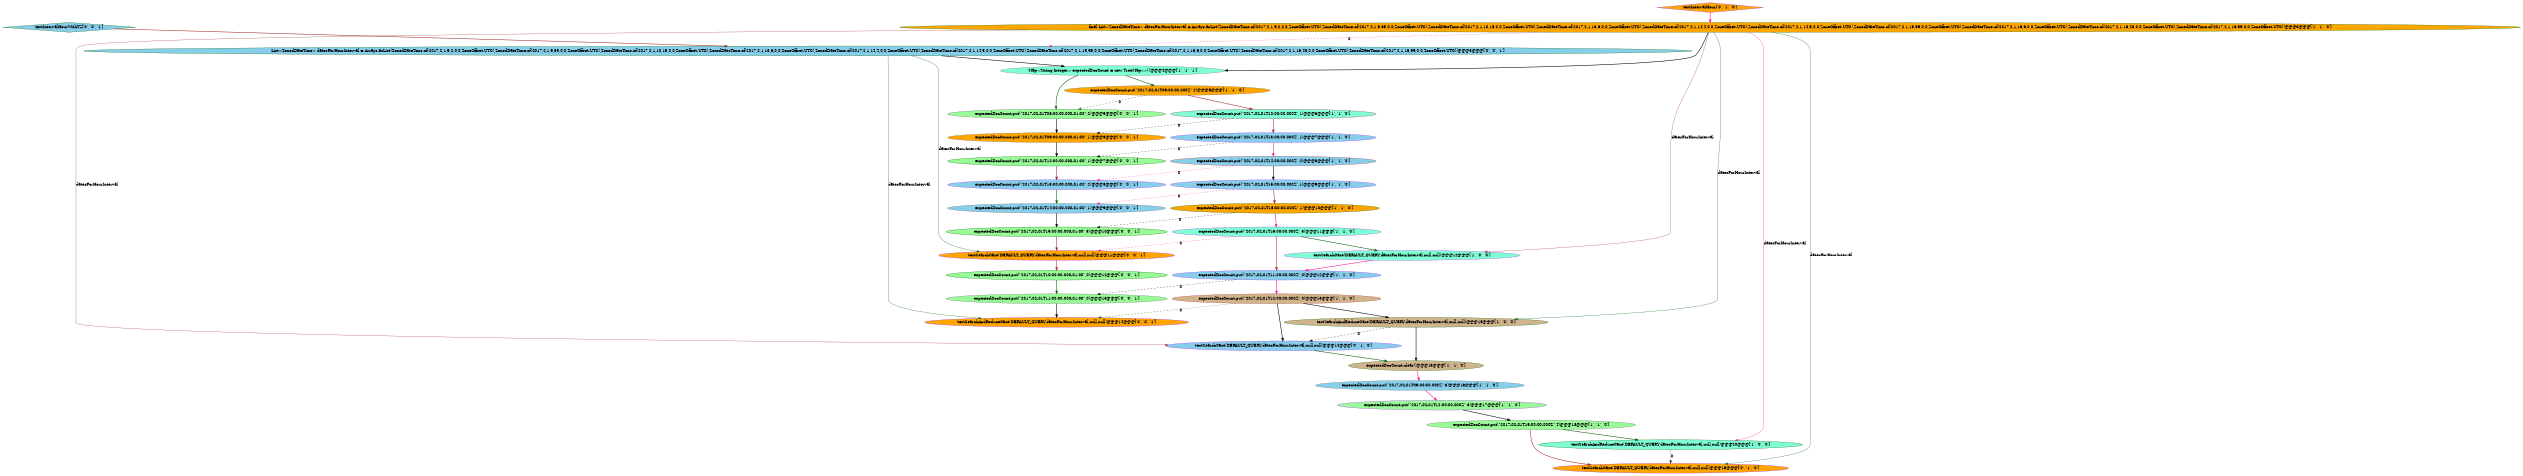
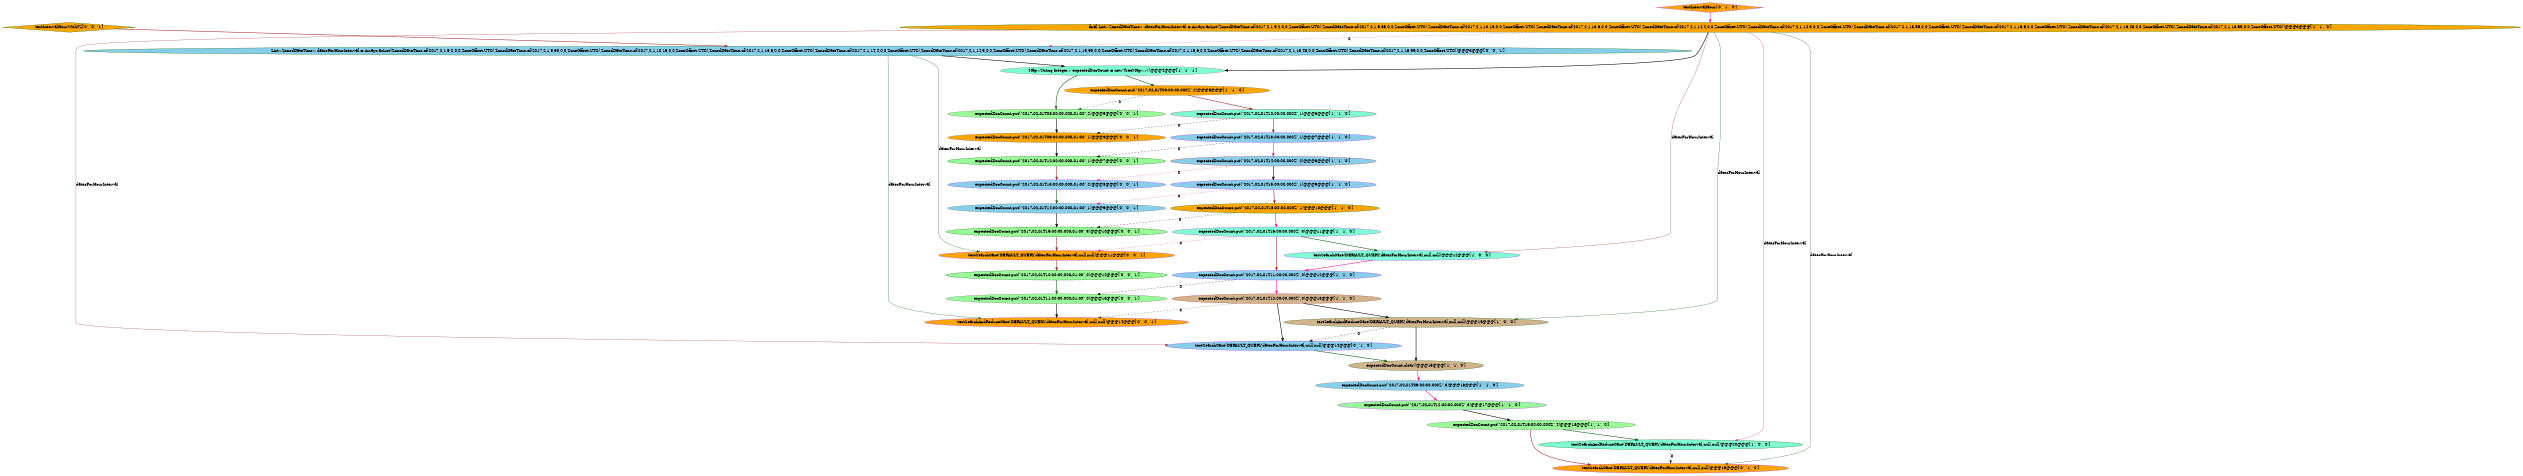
node "testIntervalHourWithTZ['0', '0', '1']": fillcolor skyblue -> orange
